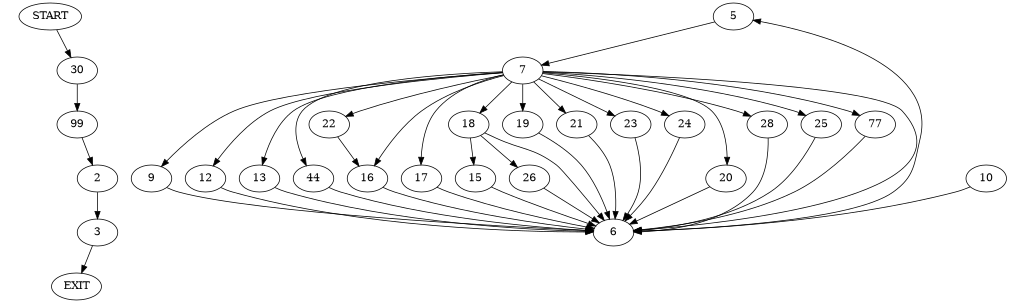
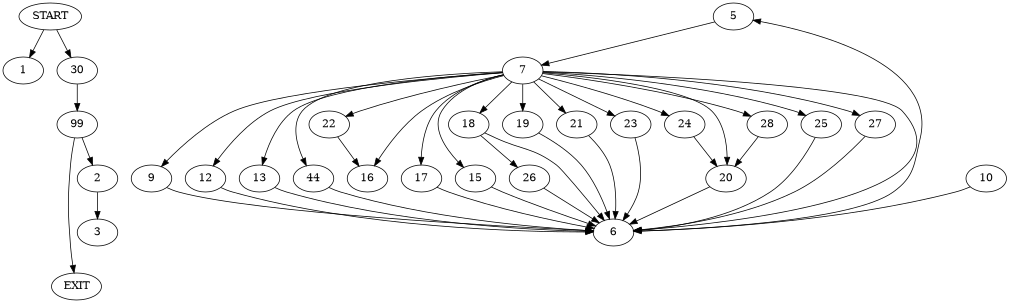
node "1": added
node "77": label "77" -> "27"
edge "18" -> "15": now "7" -> "15"
edge "24" -> "6": now "24" -> "20"
edge "28" -> "6": now "28" -> "20"
edge "16" -> "6": removed
edge "3" -> "EXIT": now "99" -> "EXIT"
